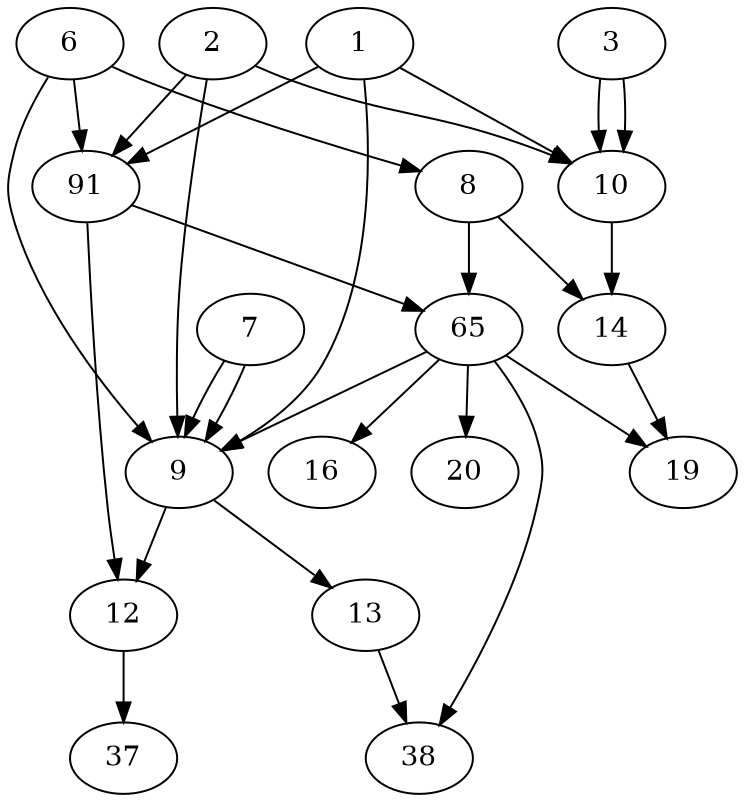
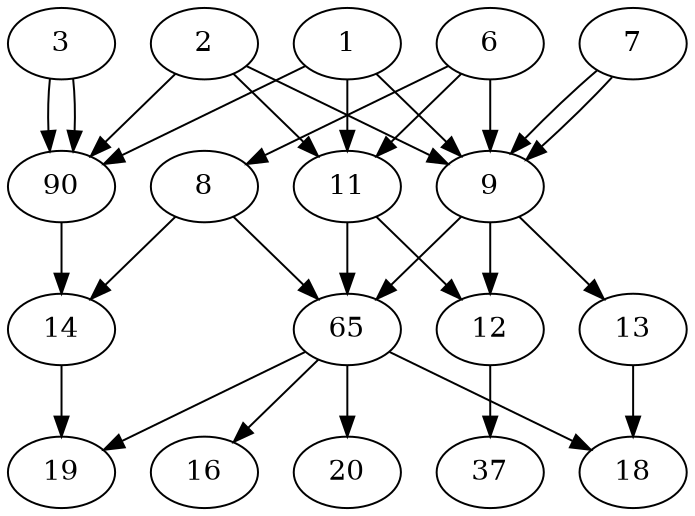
node "91": label "91" -> "11"
node "10": label "10" -> "90"
edge "65" -> "9": reversed
node "38": label "38" -> "18"
